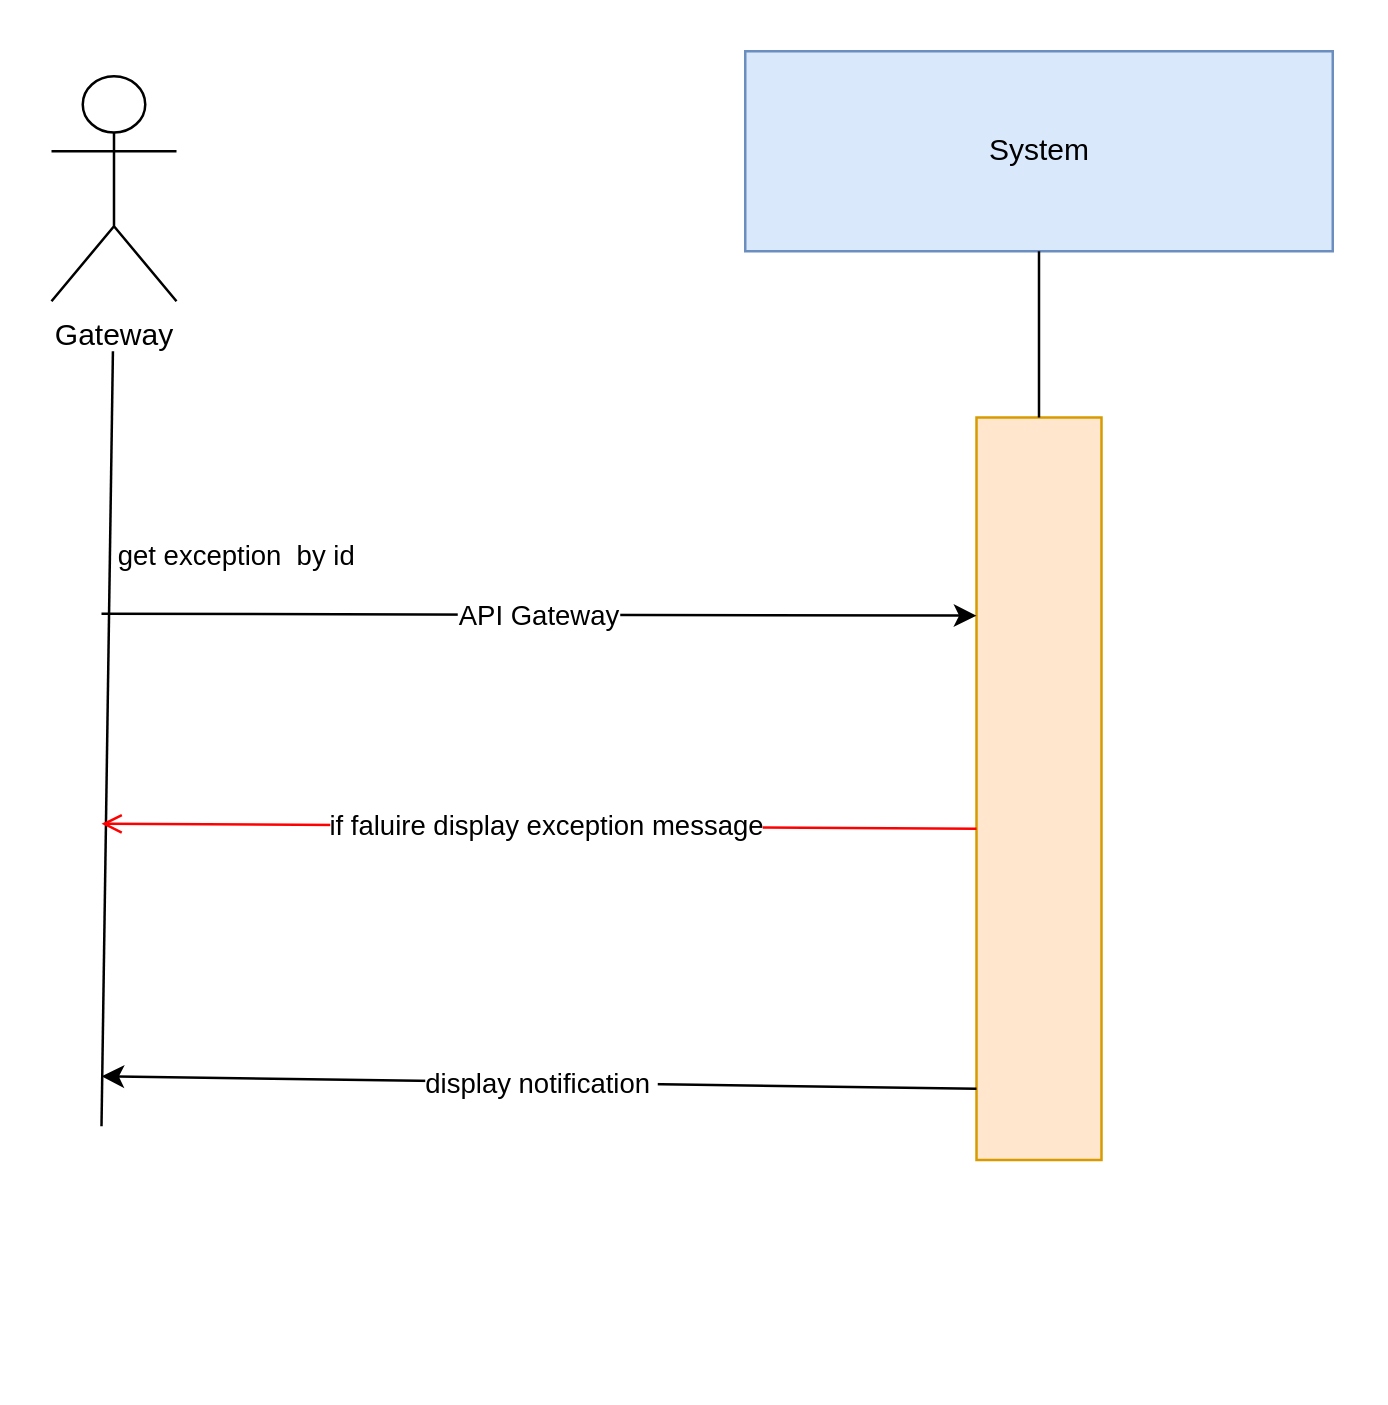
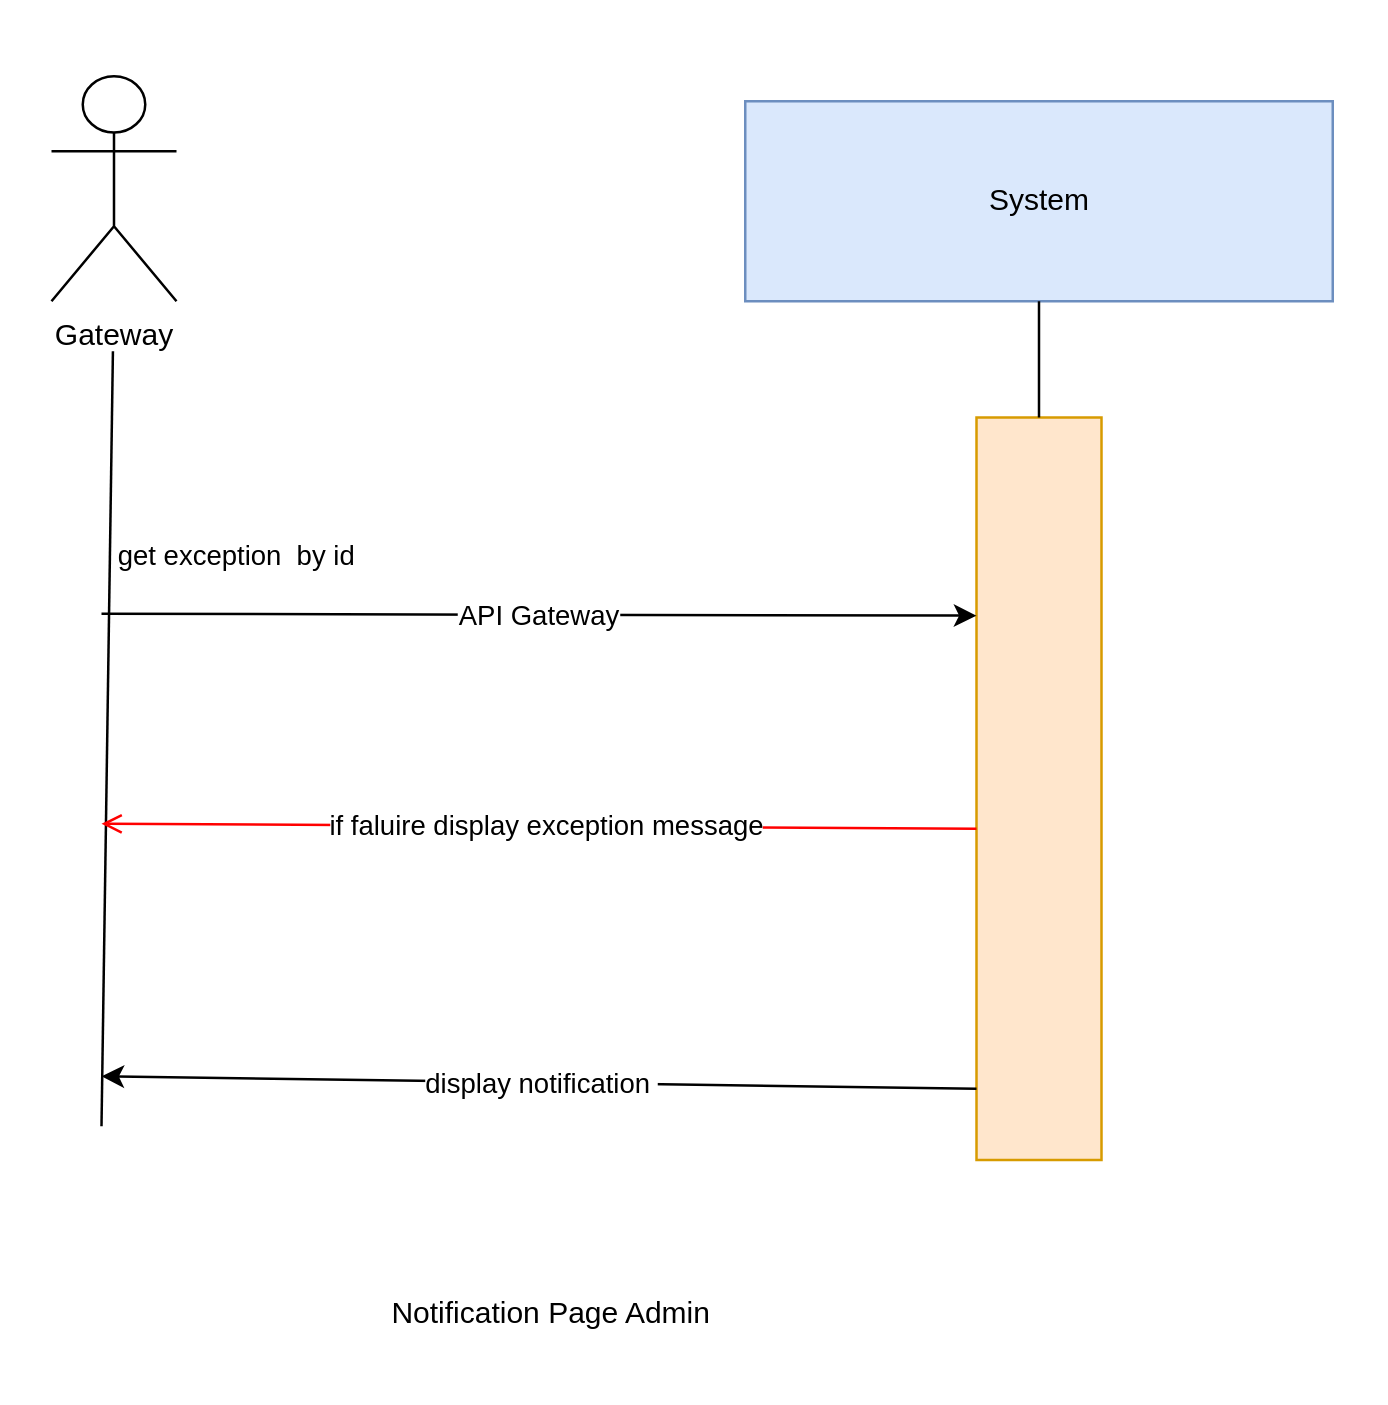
node "System": moved (1039, 151) -> (1039, 201)
node "Notification Page Admin": added
